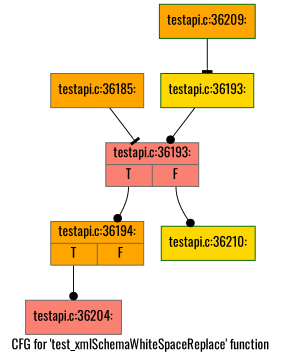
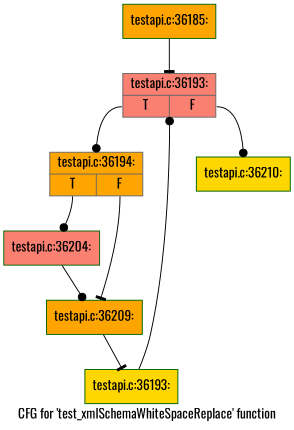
node "testapi.c:36185:": color gray40 -> darkgreen
edge "testapi.c:36194:" -> "testapi.c:36209:": added
edge "testapi.c:36204:" -> "testapi.c:36209:": added
node "testapi.c:36204:": color gray40 -> darkgreen
